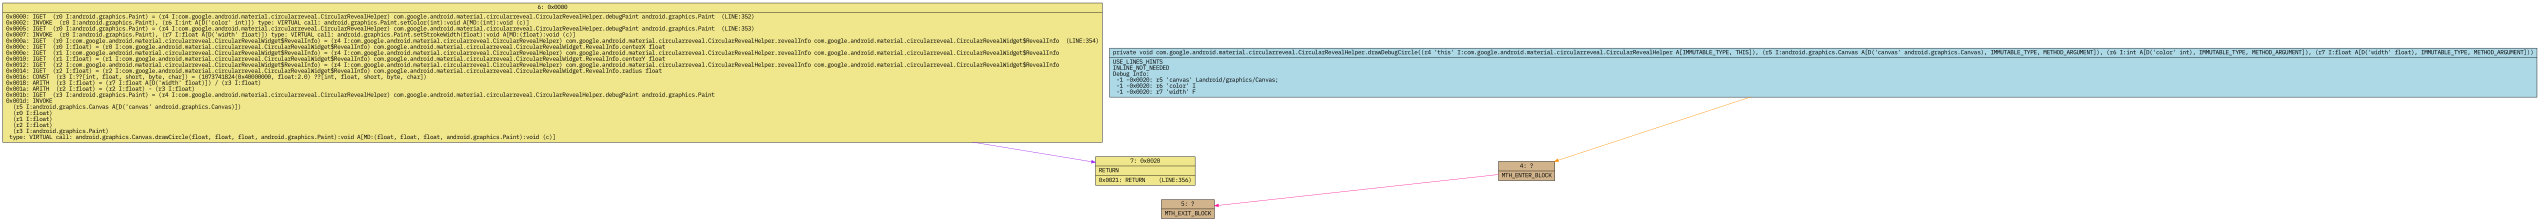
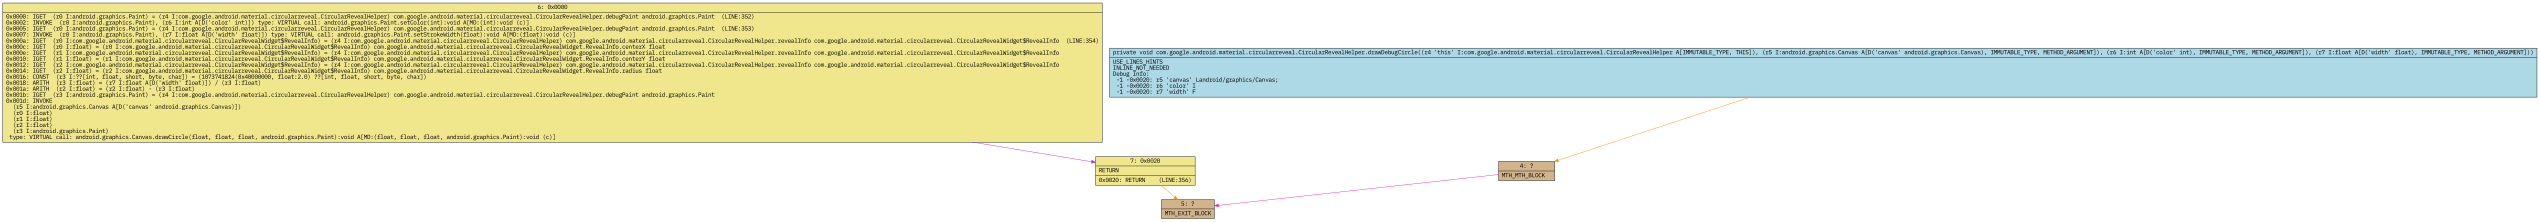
node "4: ?": text "MTH_ENTER_BLOCK" -> "MTH_MTH_BLOCK"
node "7: 0x0020": text "0x0021: RETURN    (LINE:356)" -> "0x0020: RETURN    (LINE:356)"
edge "7: 0x0020" -> "5: ?": added
